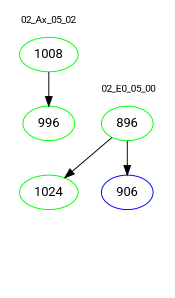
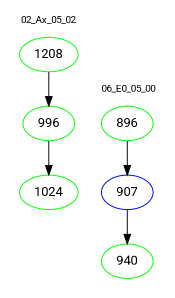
node "1008": label "1008" -> "1208"
cluster "02_E0_05_00": label "02_E0_05_00" -> "06_E0_05_00"
edge "896" -> "1024": now "996" -> "1024"
node "906": label "906" -> "907"
node "940": added
